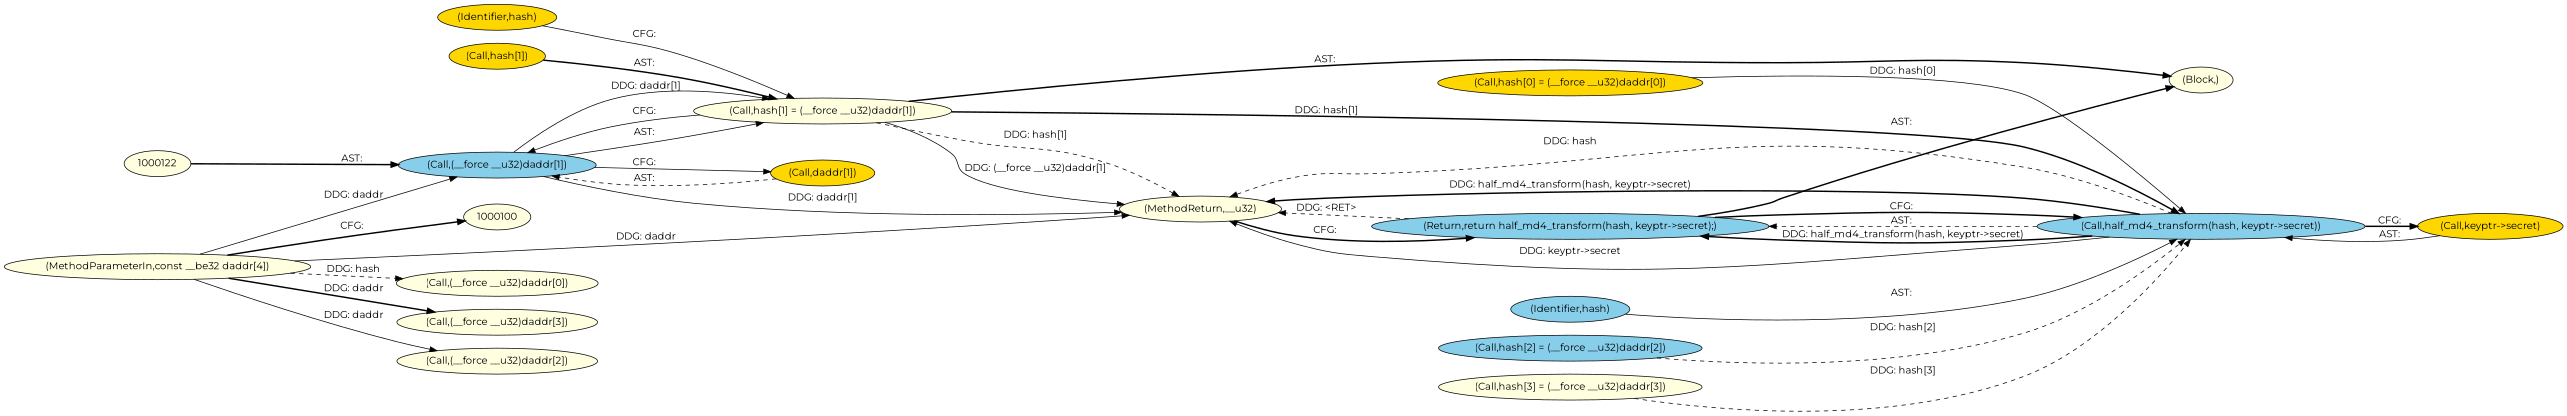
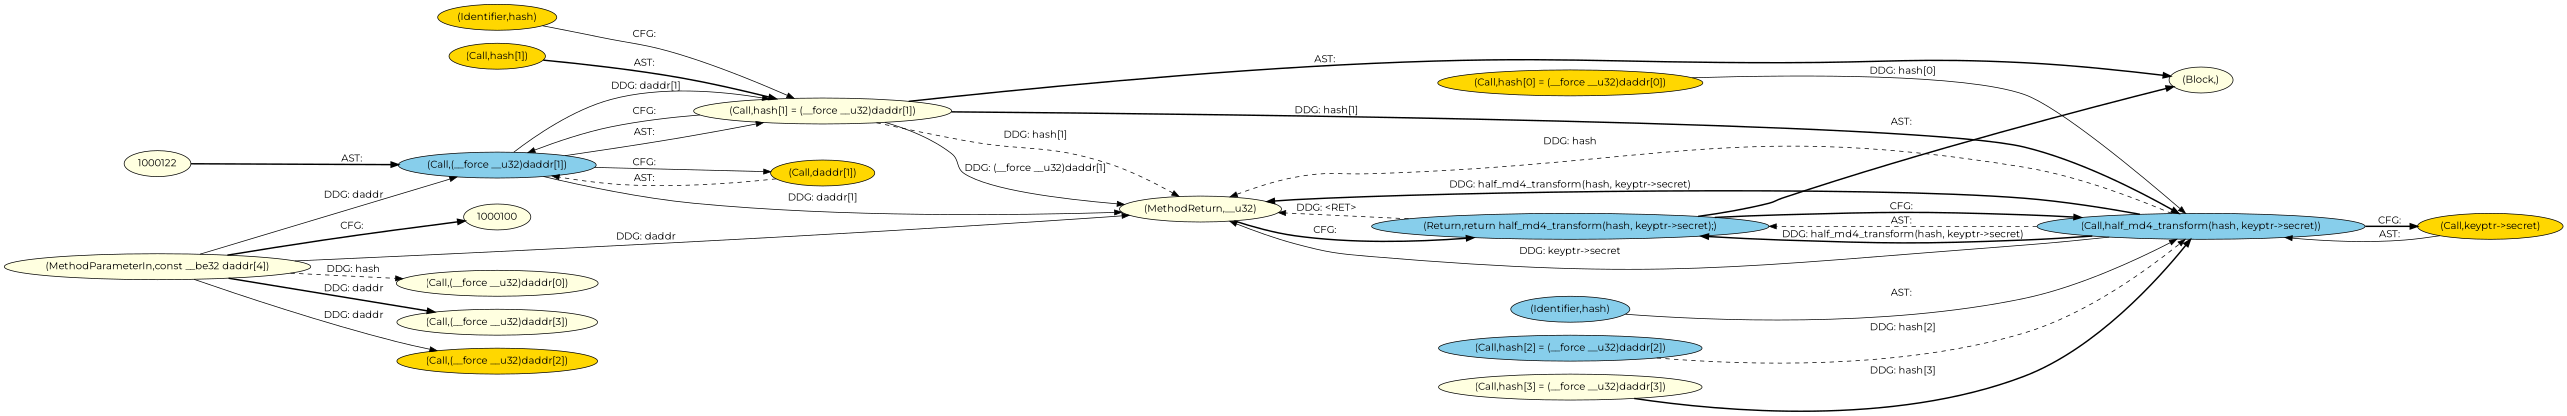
node "(Call,(__force __u32)daddr[2])": fillcolor lightyellow -> gold
edge "(Call,hash[3] = (__force __u32)daddr[3])" -> "(Call,half_md4_transform(hash, keyptr->secret))": style dashed -> bold
